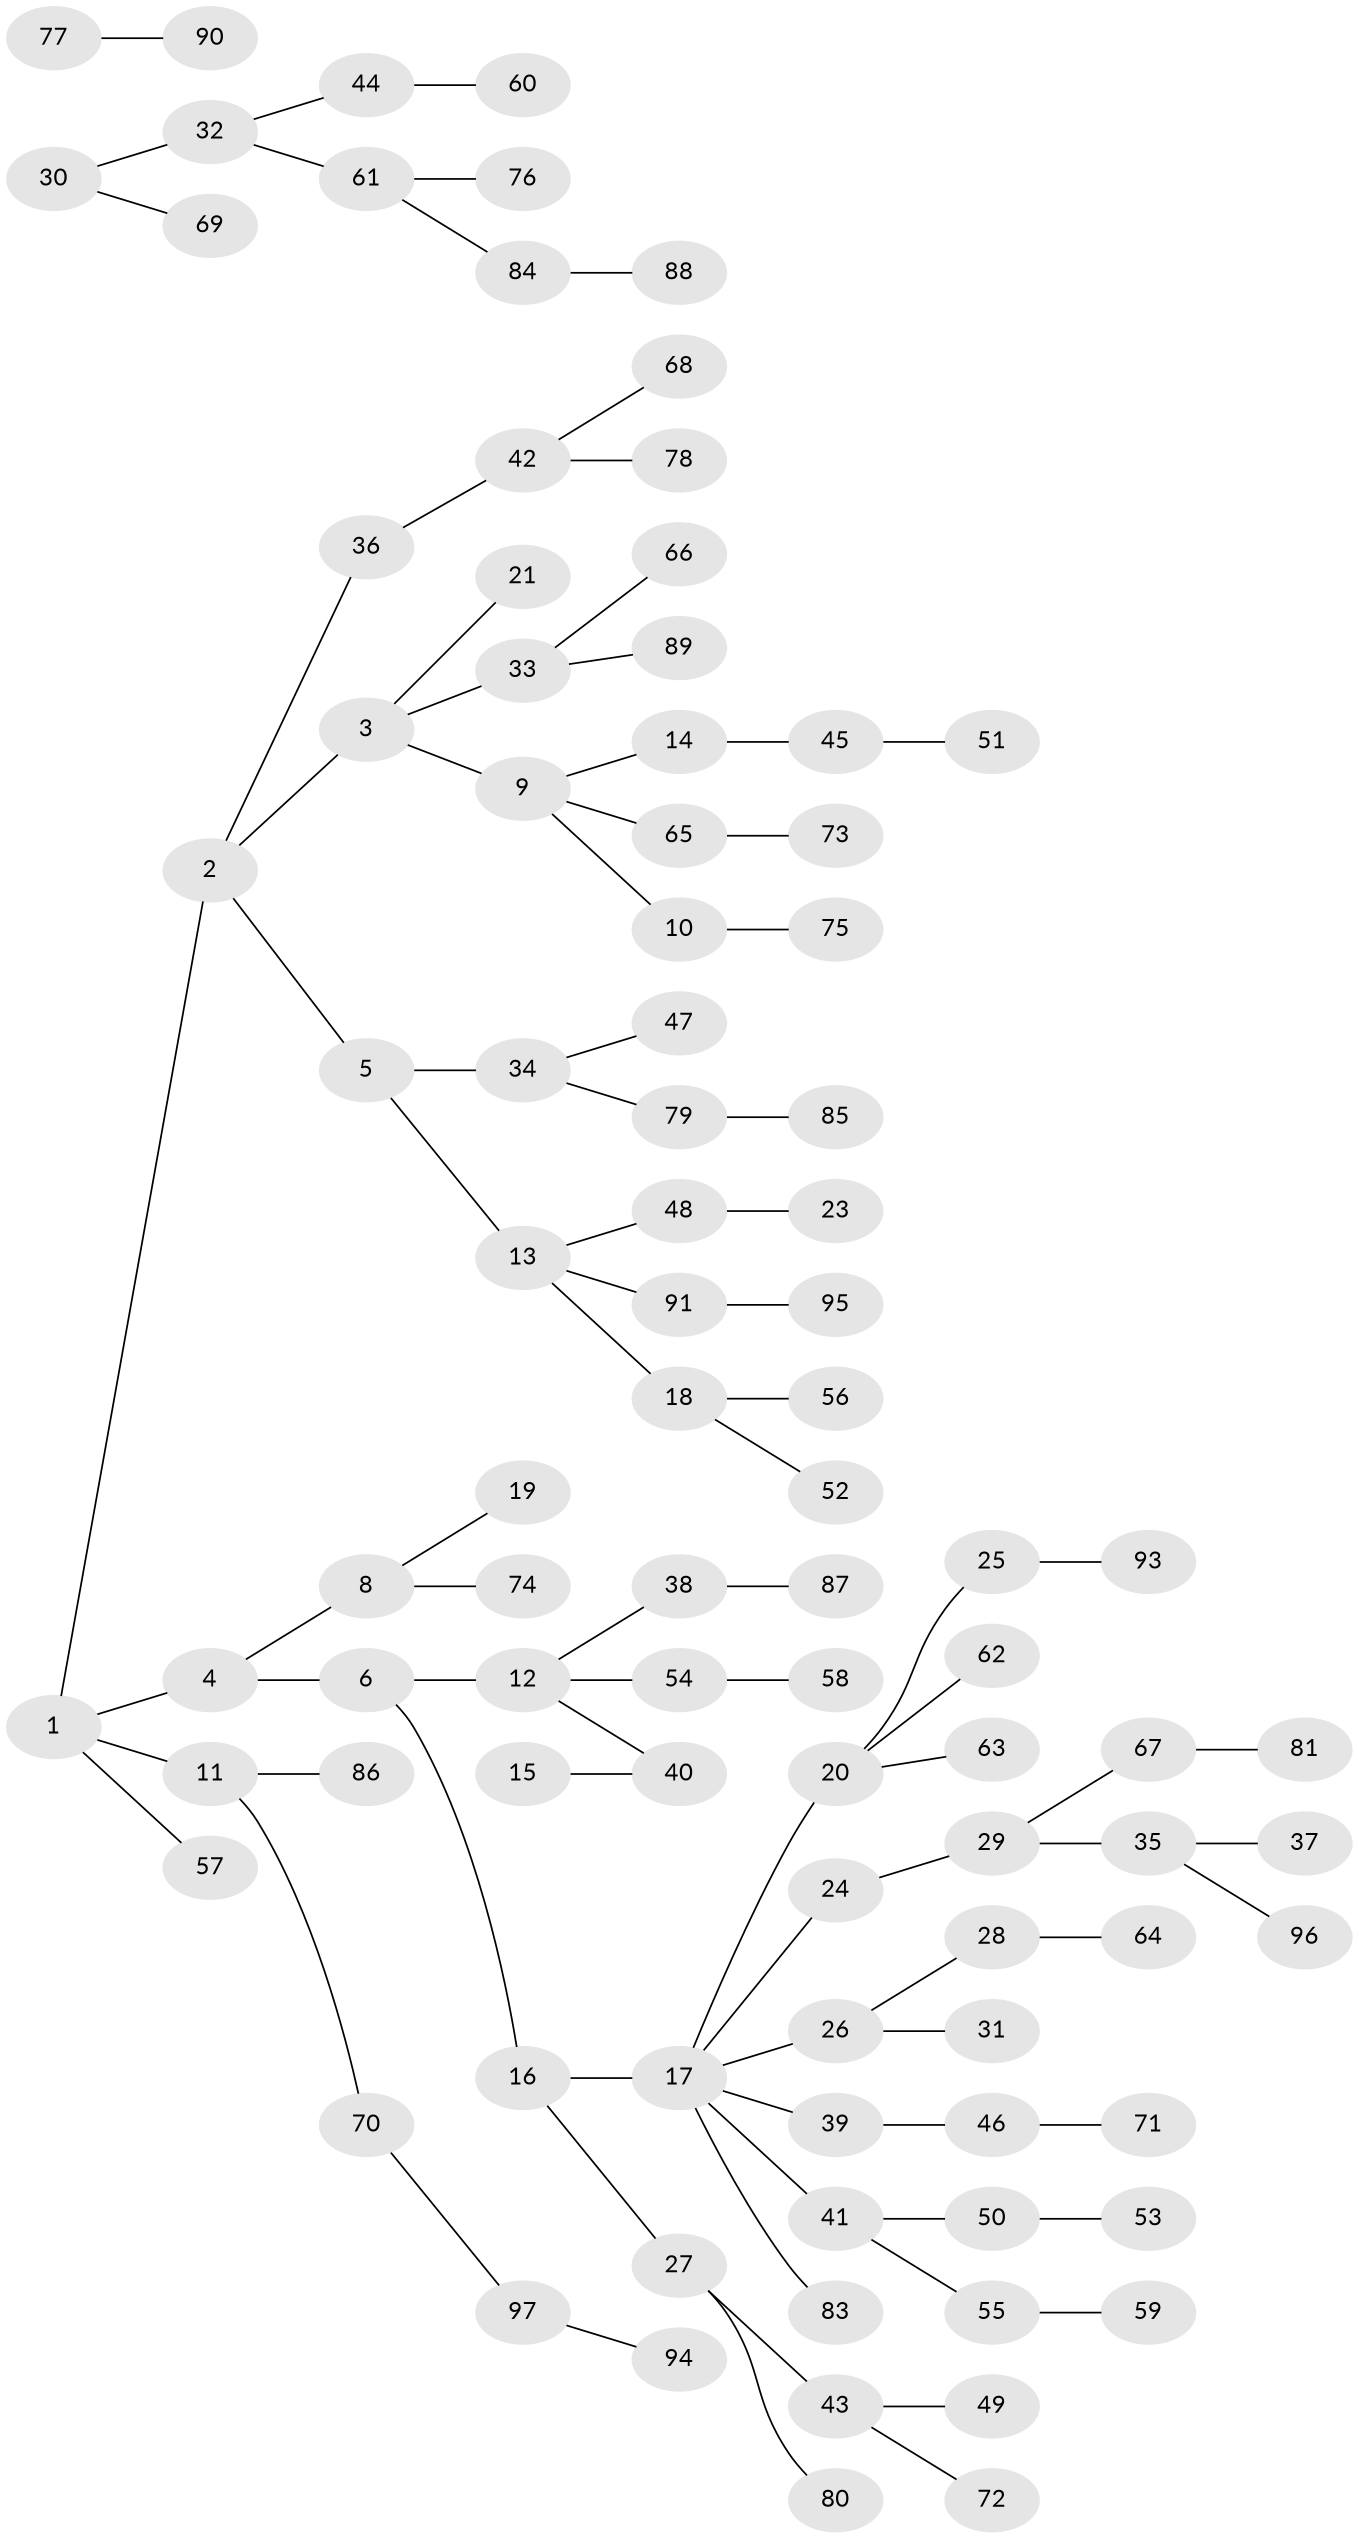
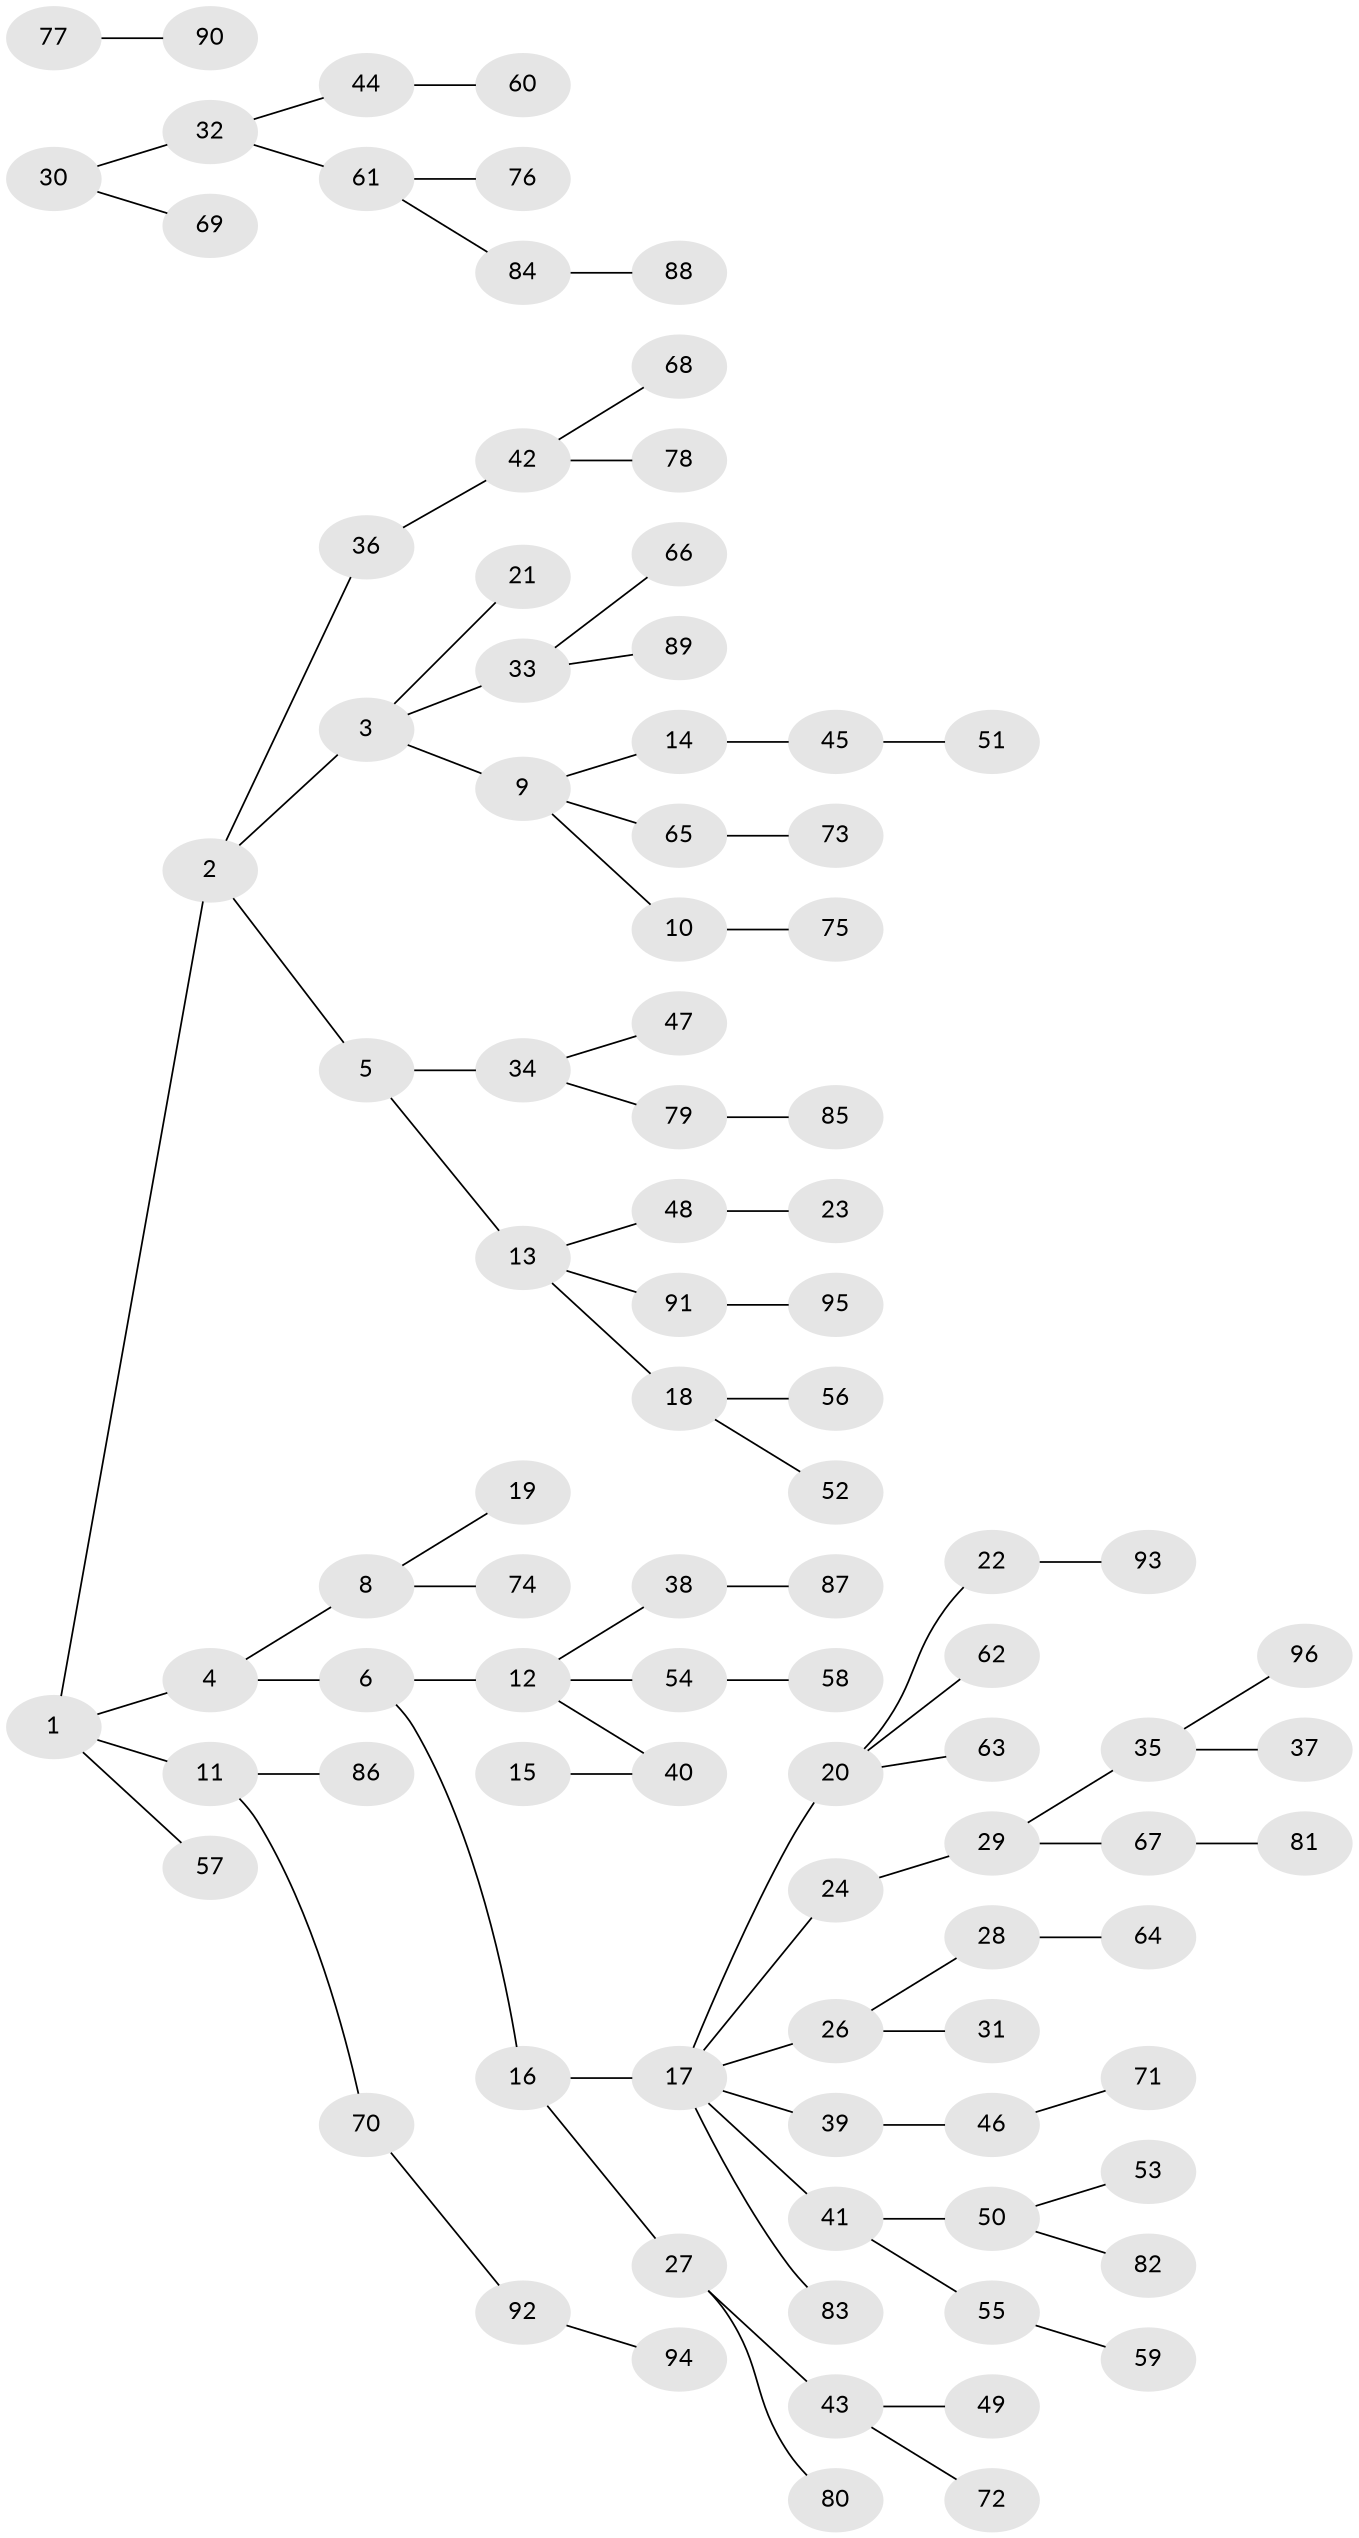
node "25": label "25" -> "22"
node "82": added
node "97": label "97" -> "92"
